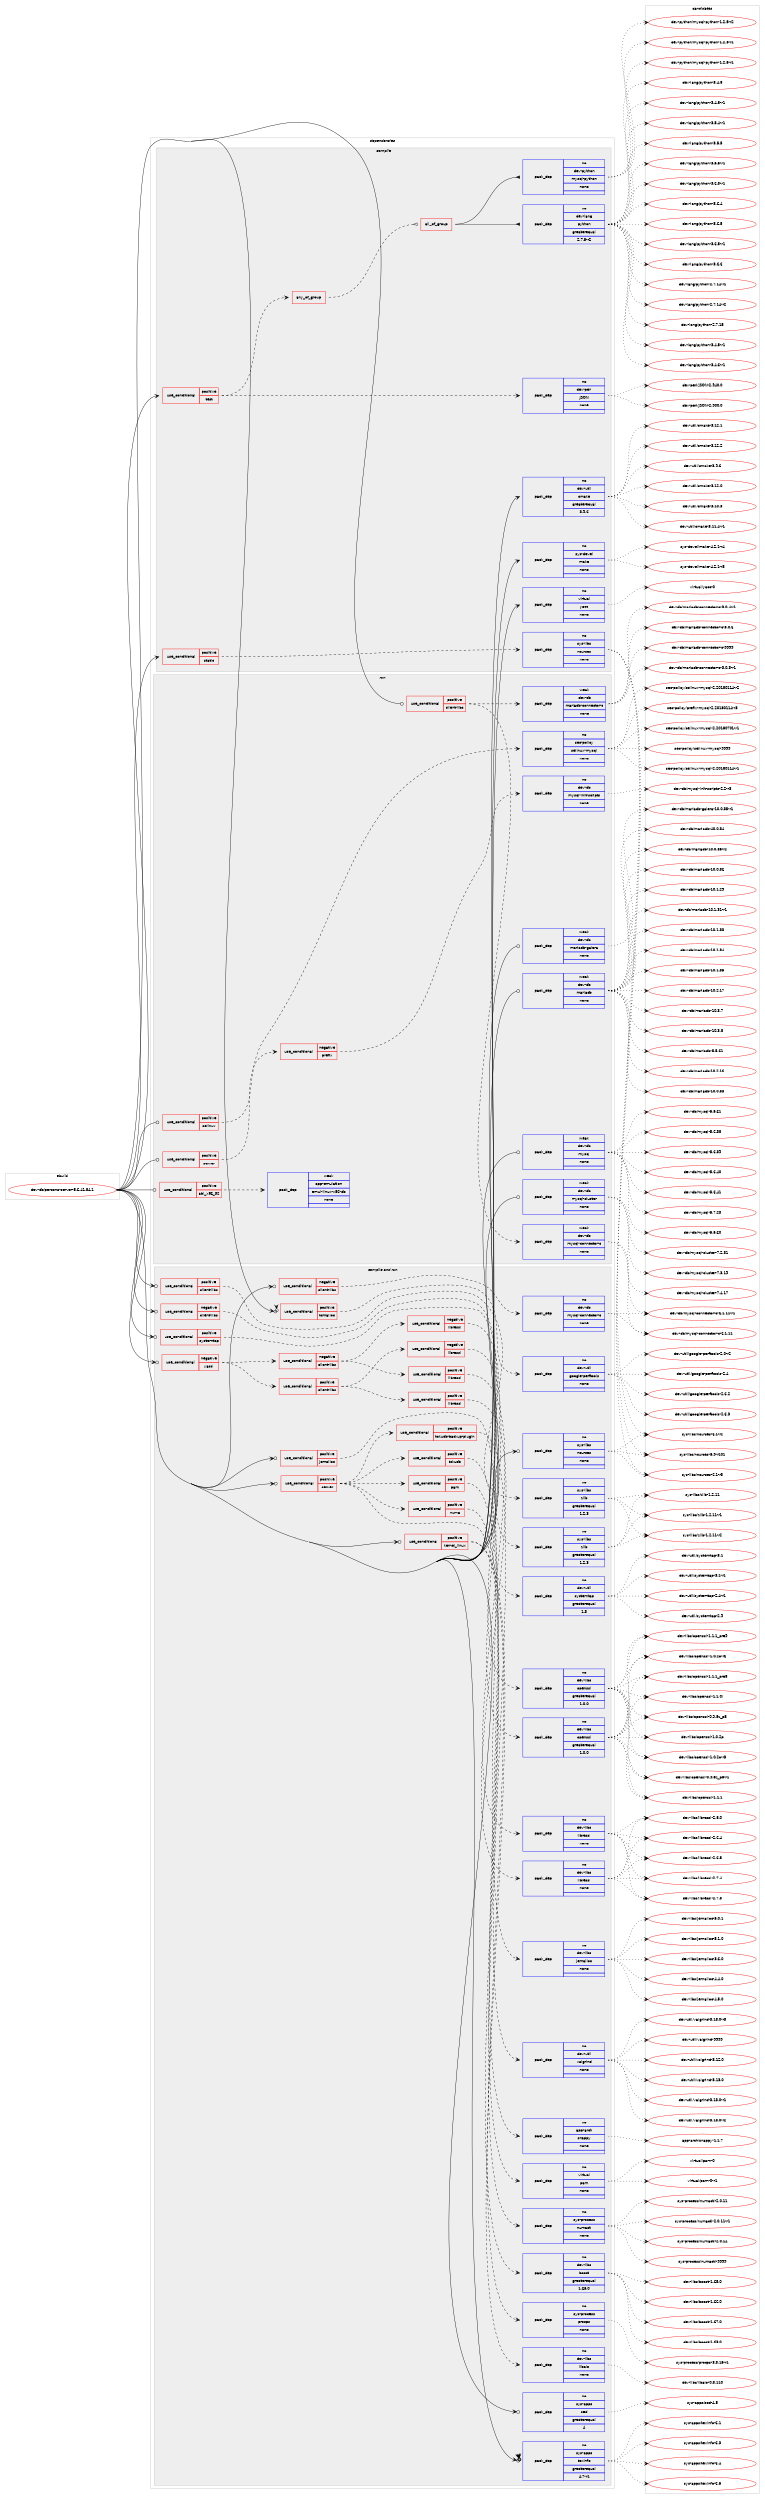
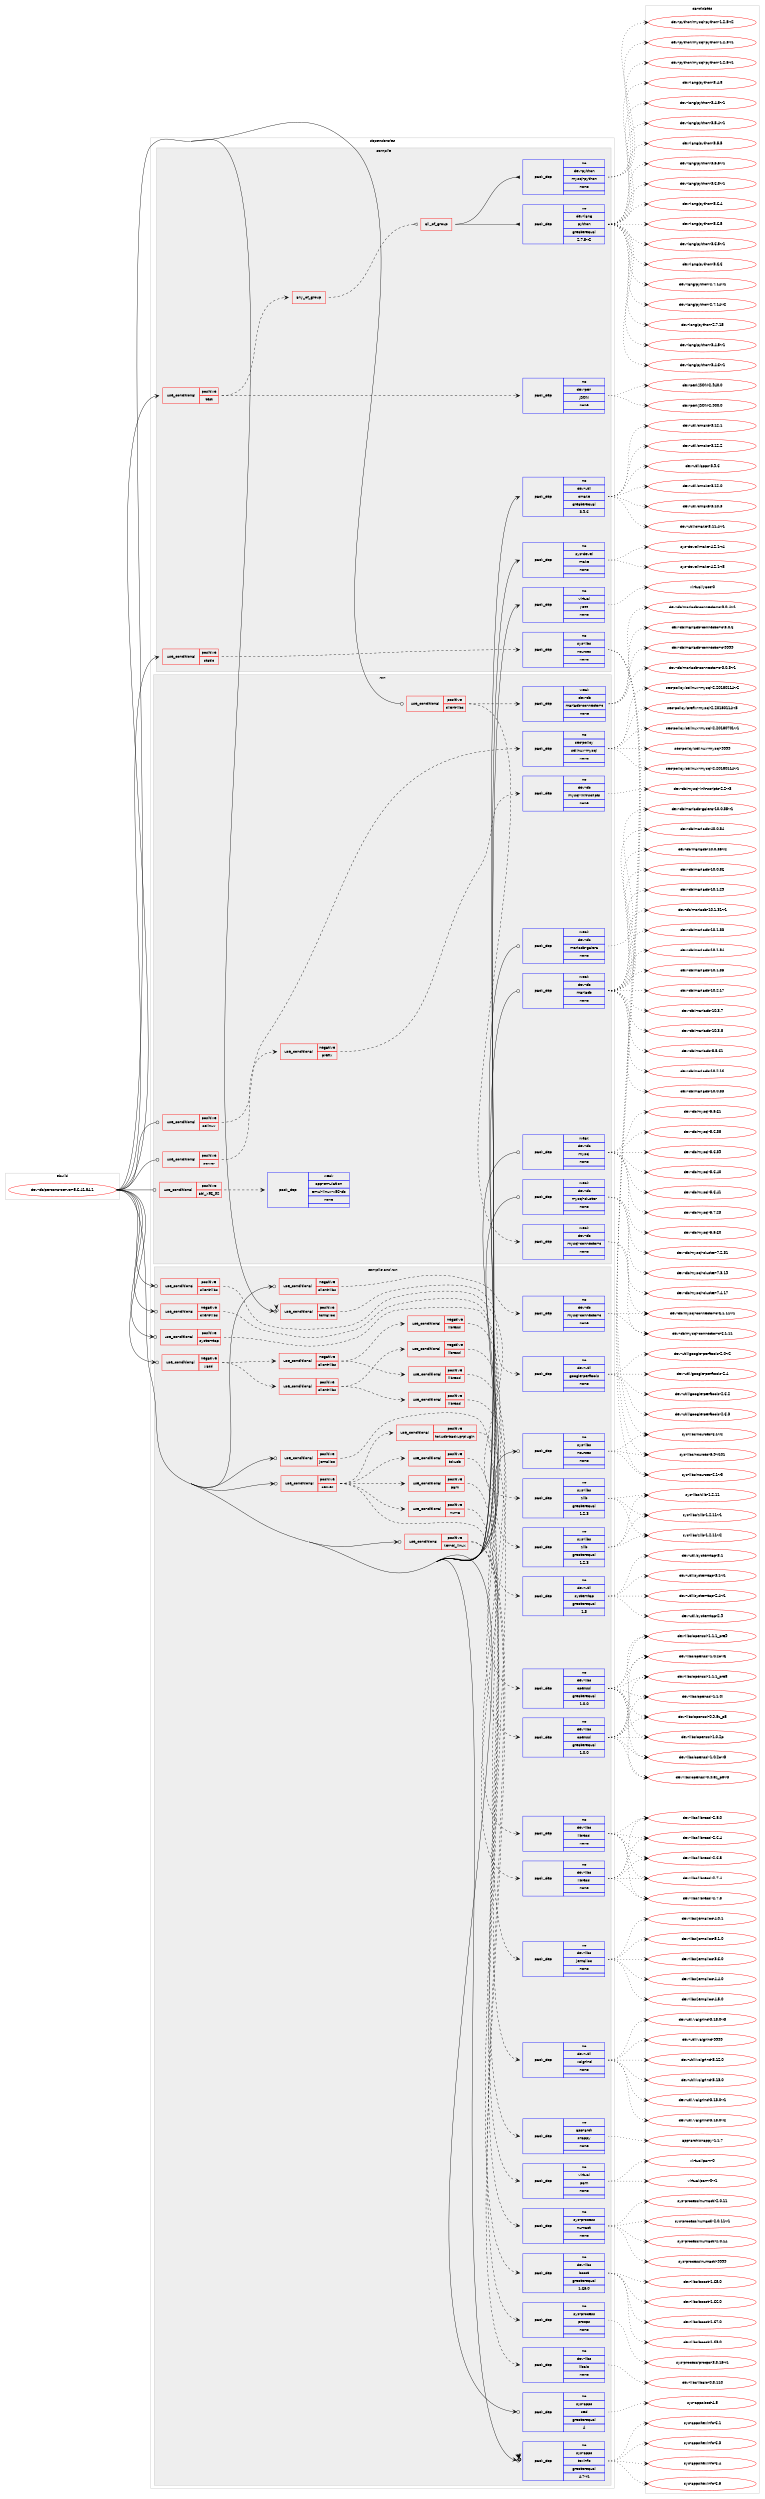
node "dev-util/cmake-3.9.6": label "dev-util/cmake-3.9.6" -> "dev-util/apps-3.9.6"
node "dev-libs/openssl-0.9.8z_p8-r1": label "dev-libs/openssl-0.9.8z_p8-r1" -> "dev-libs/openssl-0.9.8z_p8-r3"
node "dev-libs/openssl-1.1.1": removed
node "dev-libs/jemalloc-5.0.1": label "dev-libs/jemalloc-5.0.1" -> "dev-libs/jemalloc-4.0.1"
